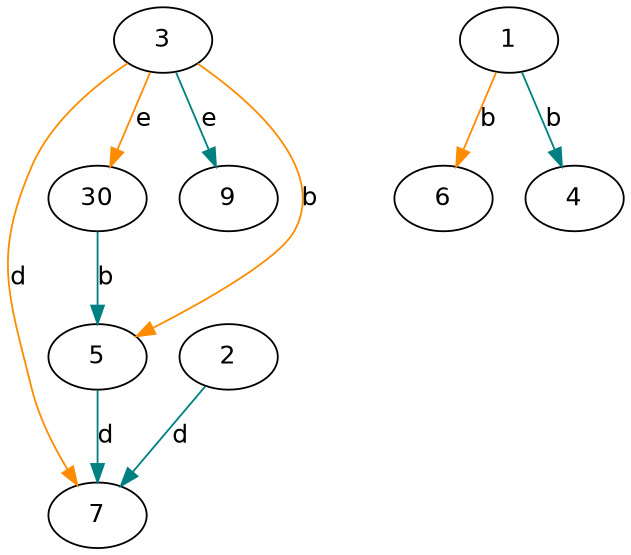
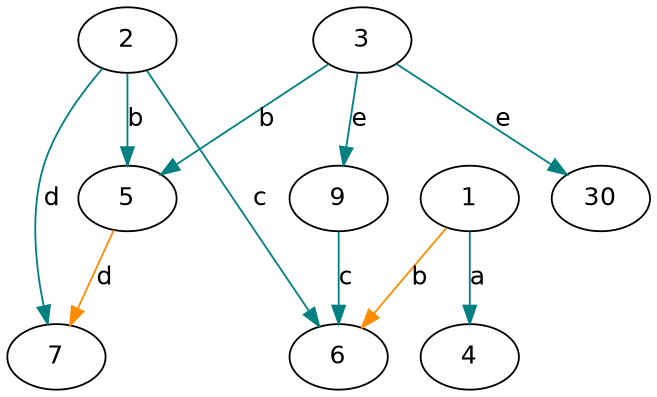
edge "3" -> "30": color darkorange -> teal
edge "1" -> "4": label "b" -> "a"
edge "2" -> "6": added, label "c"
edge "3" -> "5": color darkorange -> teal
edge "3" -> "7": removed, label "d"
edge "30" -> "5": now "2" -> "5"
edge "9" -> "6": added, label "c"
edge "5" -> "7": color teal -> darkorange
